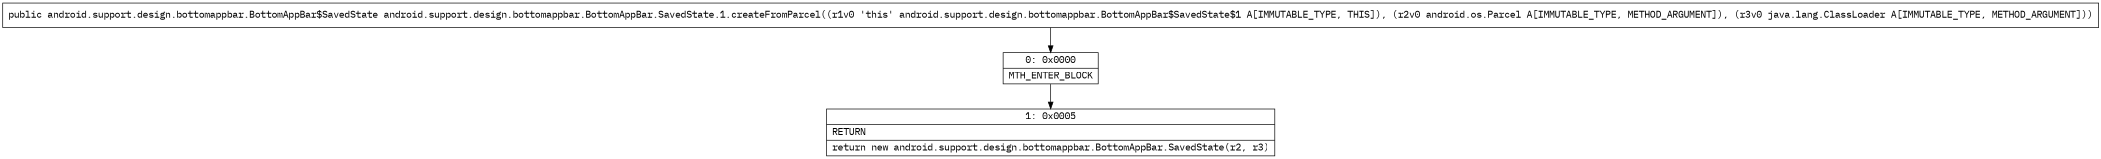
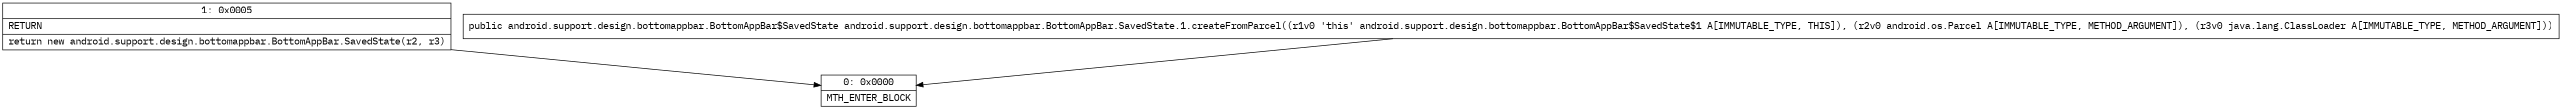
edge "0: 0x0000" -> "1: 0x0005": reversed
